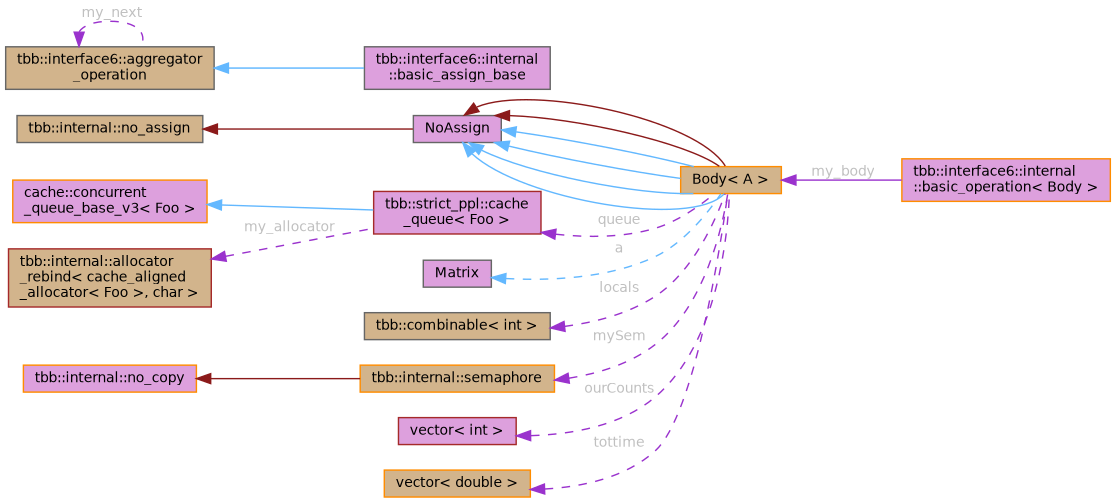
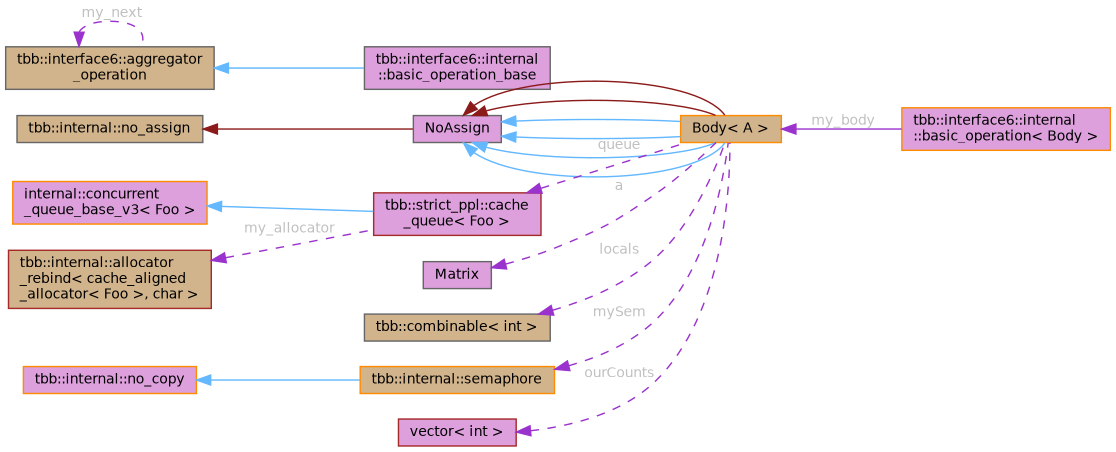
node "tbb::interface6::internal ::basic_assign_base": label "tbb::interface6::internal ::basic_assign_base" -> "tbb::interface6::internal ::basic_operation_base"
node "cache::concurrent _queue_base_v3< Foo >": label "cache::concurrent _queue_base_v3< Foo >" -> "internal::concurrent _queue_base_v3< Foo >"
edge "Body< A >" -> "Matrix": color steelblue1 -> darkorchid3
edge "tbb::internal::semaphore" -> "tbb::internal::no_copy": color firebrick4 -> steelblue1
node "vector< double >": removed
